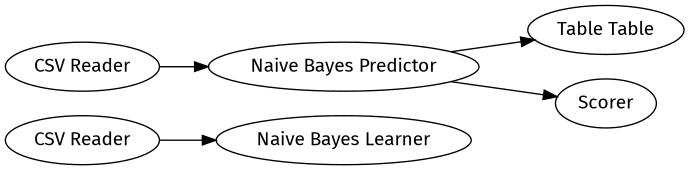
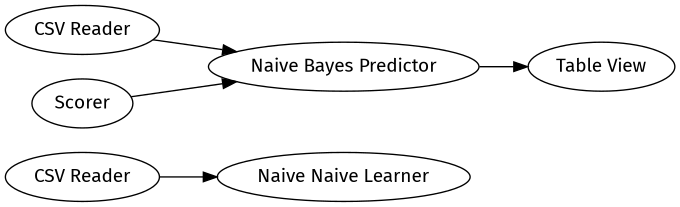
node "Table Table": label "Table Table" -> "Table View"
edge "Naive Bayes Predictor" -> "Scorer": reversed
node "Naive Bayes Learner": label "Naive Bayes Learner" -> "Naive Naive Learner"
